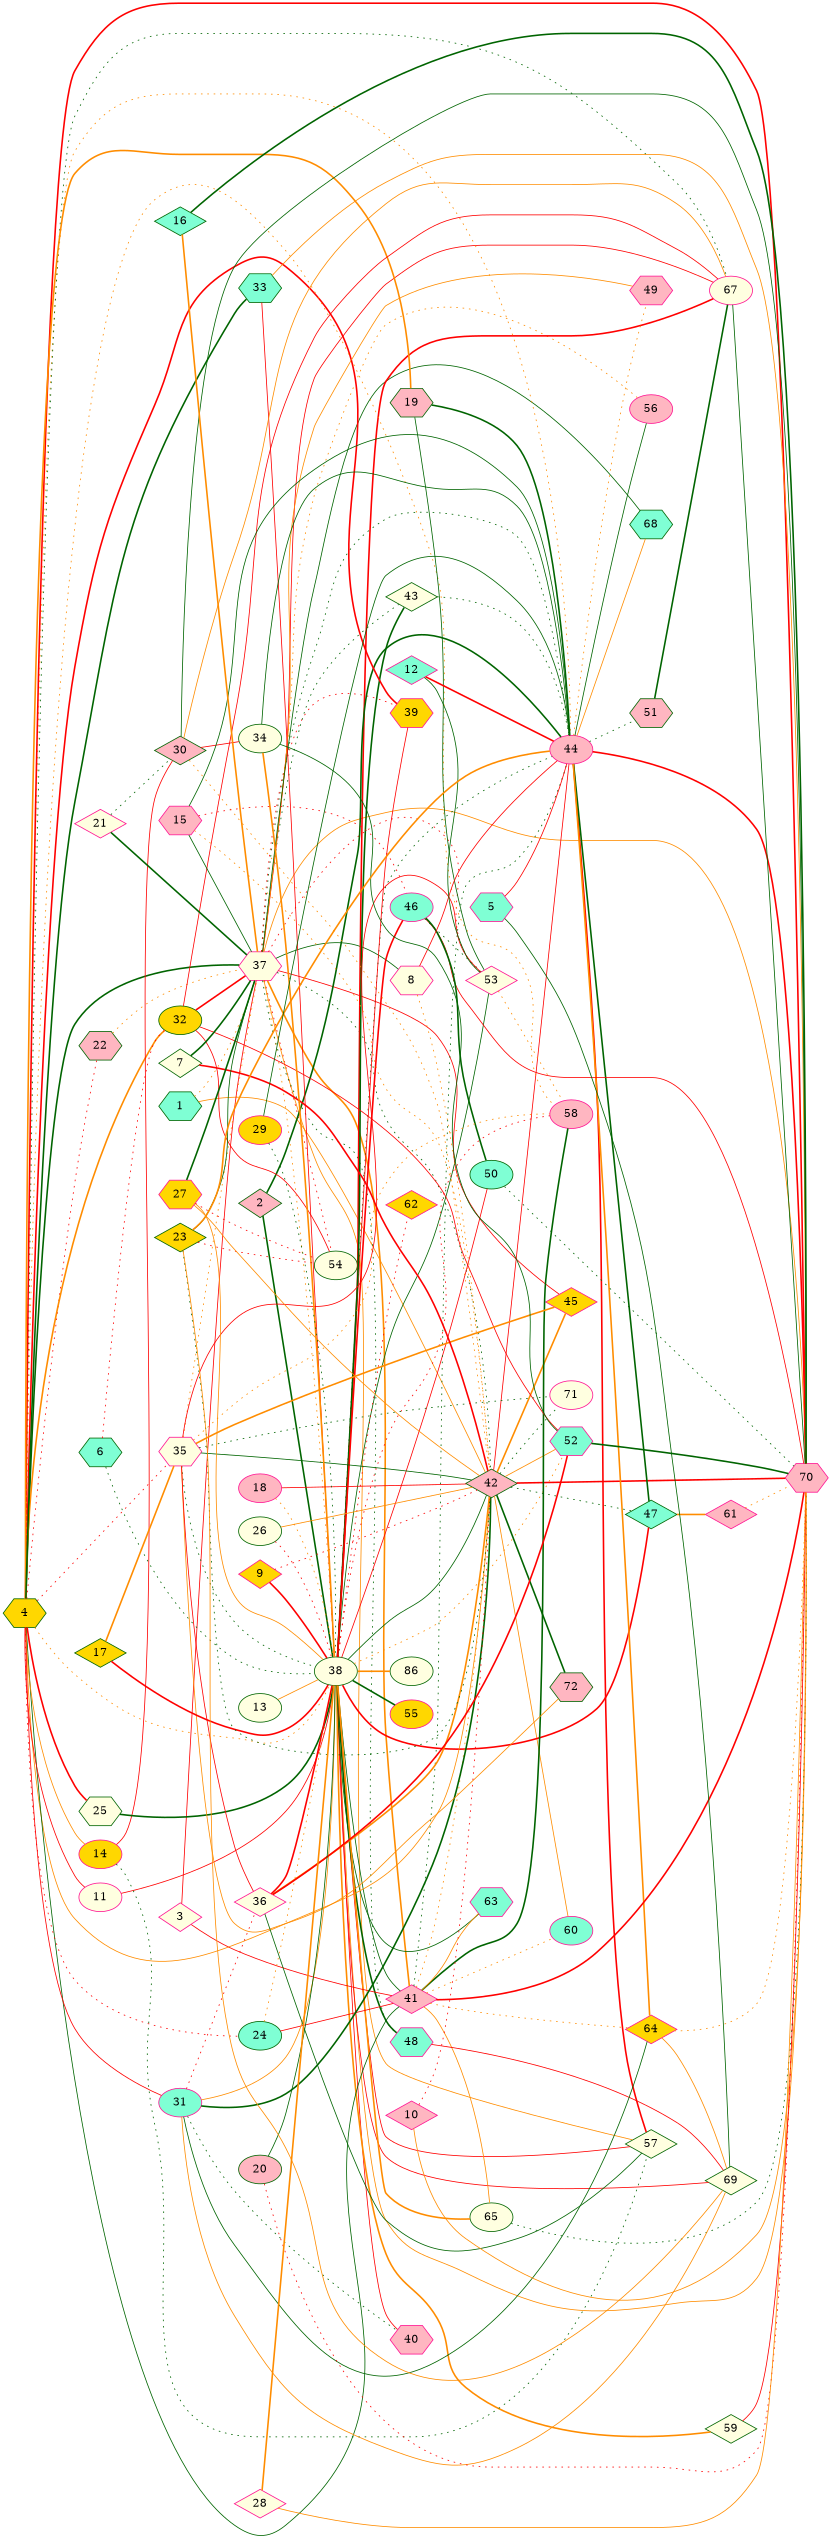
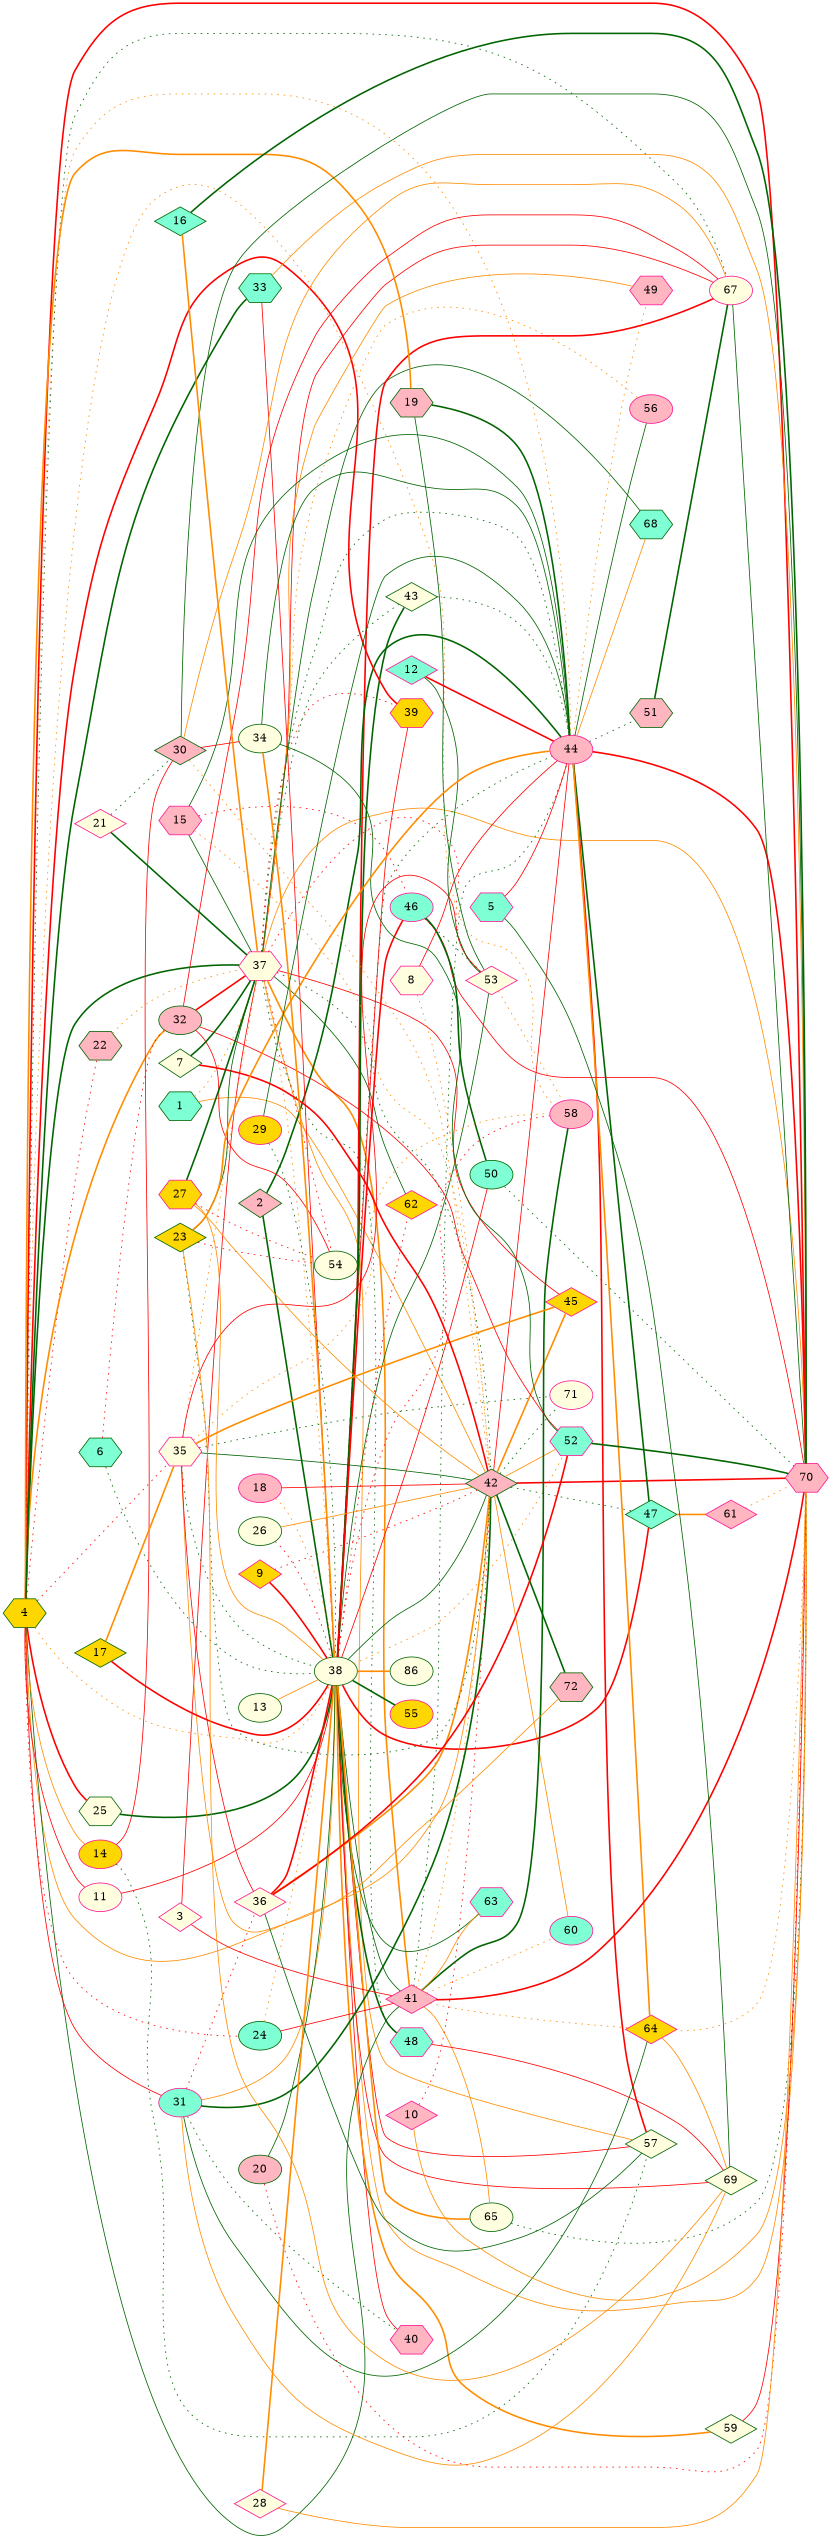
edge "37" -- "8": now "37" -- "62"
node "32": fillcolor gold -> lightpink
